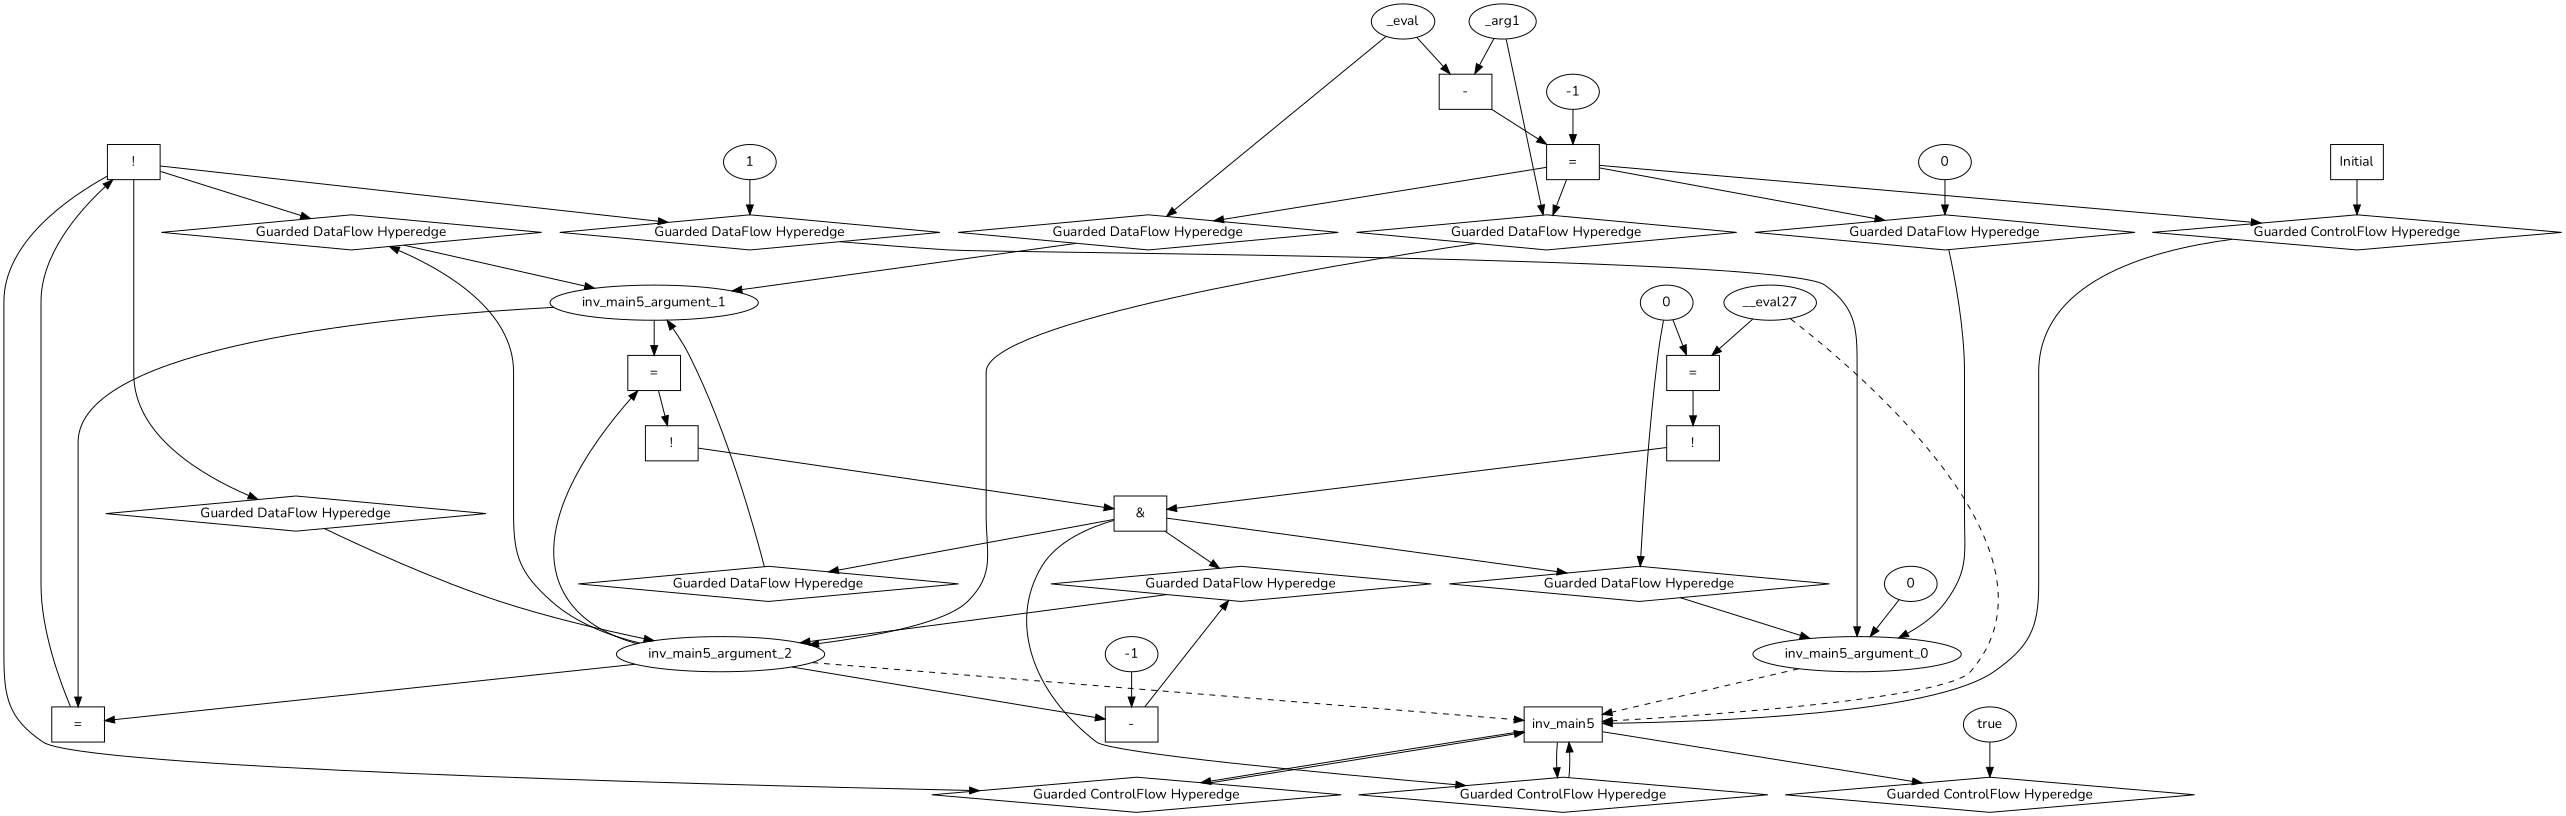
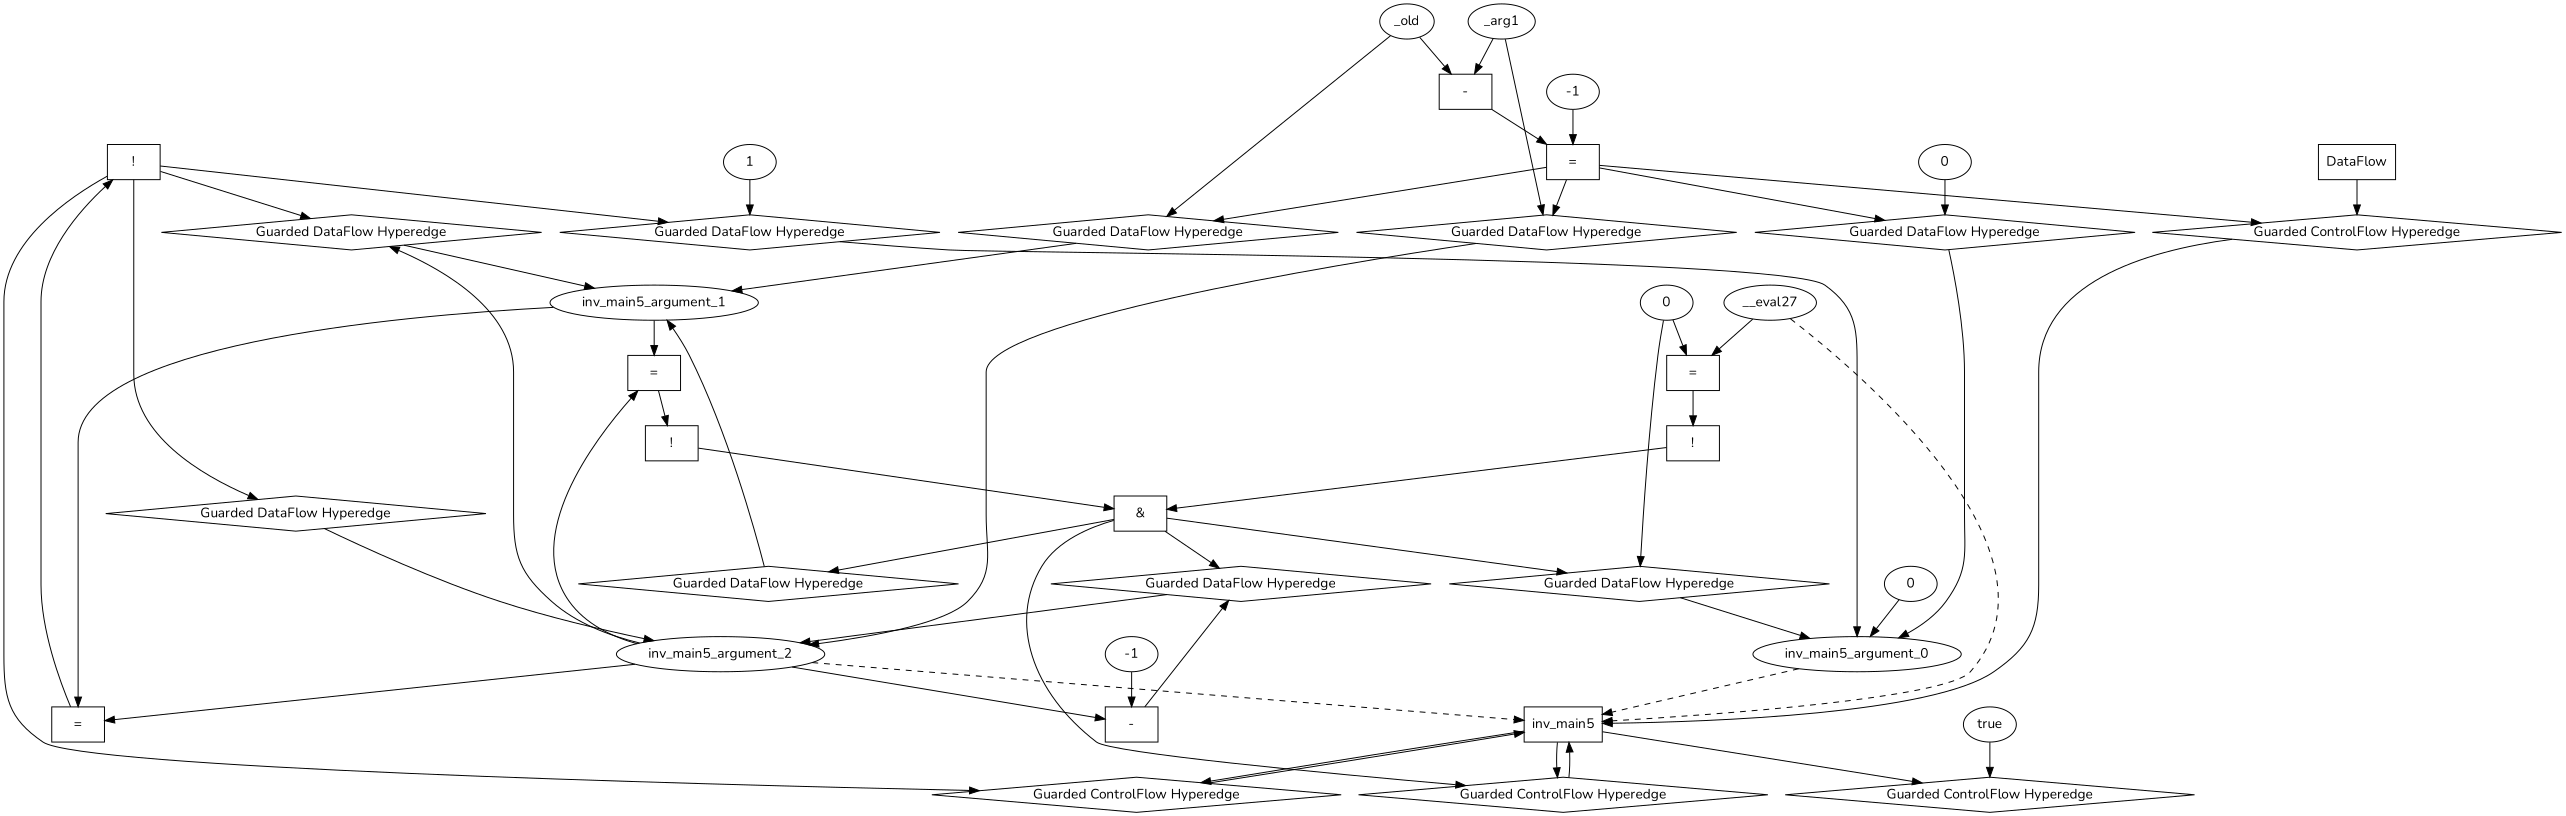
node "_eval": label "_eval" -> "_old"
node "Initial": label "Initial" -> "DataFlow"
